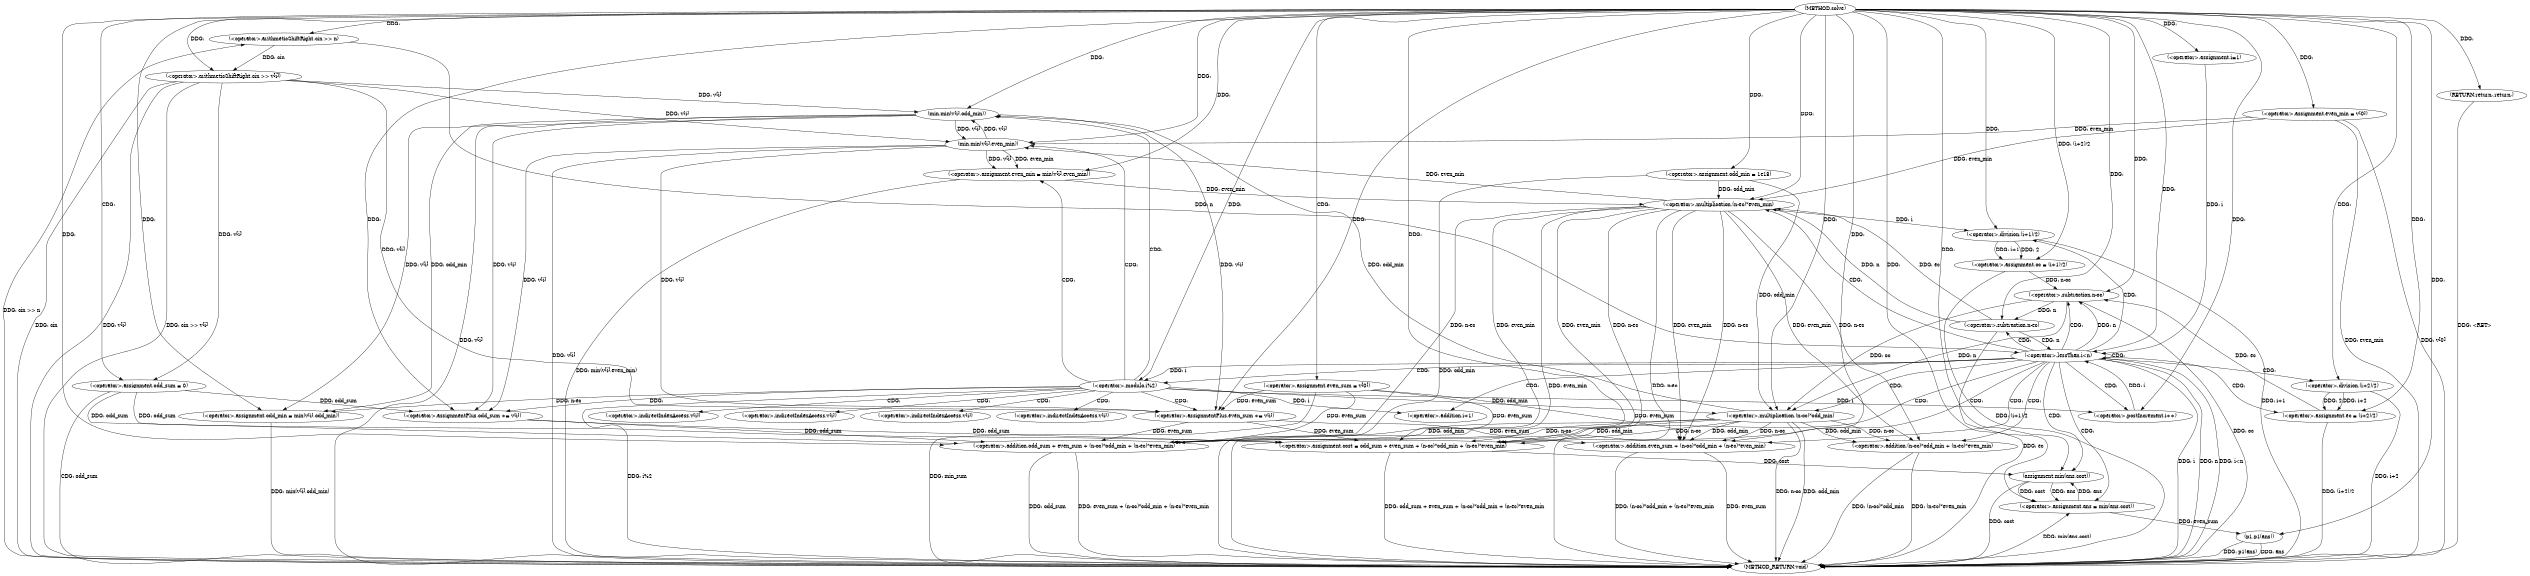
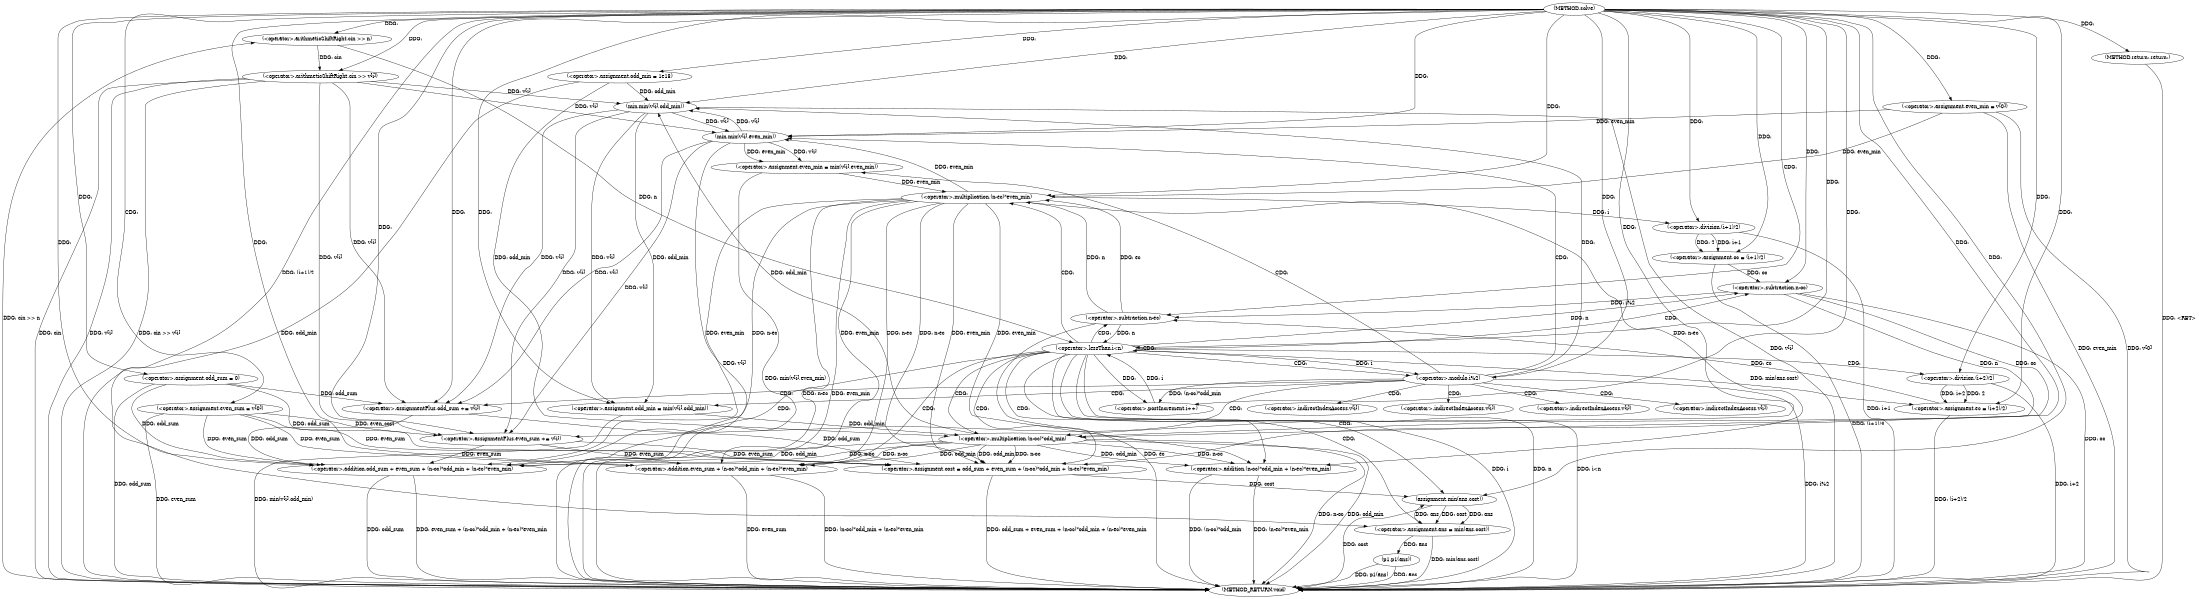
edge "(METHOD,solve)" -> "(<operator>.assignment,even_min = min(v[i],even_min))": removed, label "DDG:"
edge "(METHOD,solve)" -> "(p1,p1(ans))": removed, label "DDG:"
node "(<operator>.assignment,i=1)": removed
node "(RETURN,return;,return;)": label "(RETURN,return;,return;)" -> "(METHOD,return;,return;)"
edge "(METHOD,solve)" -> "(<operator>.assignment,oc = (i+1)/2)": label "DDG: (i+2)/2" -> "DDG: "
edge "(METHOD,solve)" -> "(<operator>.subtraction,n-ec)": label "DDG: " -> "CDG: "
edge "(<operator>.assignment,odd_min = 1e18)" -> "(<operator>.multiplication,(n-ec)*even_min)": now "(<operator>.assignment,odd_min = 1e18)" -> "(min,min(v[i],odd_min))"
edge "(METHOD,solve)" -> "(<operator>.assignment,odd_sum = 0)": label "CDG: " -> "DDG: "
edge "(<operator>.arithmeticShiftRight,cin >> v[i])" -> "(<operator>.assignment,odd_sum = 0)": now "(<operator>.arithmeticShiftRight,cin >> v[i])" -> "(<operator>.assignmentPlus,odd_sum += v[i])"
edge "(<operator>.modulo,i%2)" -> "(min,min(v[i],odd_min))": label "CDG: " -> "DDG: "
edge "(METHOD,solve)" -> "(<operator>.assignment,ans = min(ans,cost))": label "DDG: " -> "DDG: (i+1)/2"
edge "(<operator>.assignment,oc = (i+1)/2)" -> "(<operator>.subtraction,n-oc)": label "DDG: n-oc" -> "DDG: oc"
edge "(<operator>.lessThan,i<n)" -> "(<operator>.division,(i+1)/2)": removed, label "CDG:"
edge "(<operator>.subtraction,n-oc)" -> "(<operator>.subtraction,n-ec)": label "DDG: n" -> "DDG: i%2"
edge "(<operator>.subtraction,n-ec)" -> "(<operator>.lessThan,i<n)": label "CDG: n" -> "DDG: n"
edge "(<operator>.assignment,ec = (i+2)/2)" -> "(<operator>.subtraction,n-oc)": now "(<operator>.assignment,ec = (i+2)/2)" -> "(<operator>.subtraction,n-ec)"
edge "(<operator>.lessThan,i<n)" -> "(<operator>.postIncrement,i++)": label "CDG: " -> "DDG: "
edge "(<operator>.lessThan,i<n)" -> "(<operator>.assignment,ec = (i+2)/2)": label "CDG: " -> "DDG: min(ans,cost)"
edge "(<operator>.modulo,i%2)" -> "(<operator>.assignment,odd_min = min(v[i],odd_min))": label "DDG: n-ec" -> "CDG: "
edge "(<operator>.modulo,i%2)" -> "(<operator>.assignmentPlus,odd_sum += v[i])": label "DDG: " -> "CDG: "
edge "(<operator>.assignment,even_sum = v[0])" -> "(<operator>.assignmentPlus,even_sum += v[i])": label "DDG: even_sum" -> "DDG: even_cost"
edge "(<operator>.modulo,i%2)" -> "(<operator>.multiplication,(n-oc)*odd_min)": now "(<operator>.assignment,odd_min = min(v[i],odd_min))" -> "(<operator>.multiplication,(n-oc)*odd_min)"
edge "(<operator>.modulo,i%2)" -> "(<operator>.postIncrement,i++)": label "DDG: i" -> "DDG: (n-oc)*odd_min"
node "(<operator>.addition,i+1)": removed
edge "(<operator>.assignment,oc = (i+1)/2)" -> "(METHOD_RETURN,void)": label "DDG: (i+1)/2" -> "DDG: (i+1)/4"
edge "(<operator>.assignment,odd_sum = 0)" -> "(METHOD_RETURN,void)": label "CDG: odd_sum" -> "DDG: odd_sum"
edge "(<operator>.assignment,even_sum = v[0])" -> "(METHOD_RETURN,void)": label "DDG: min_sum" -> "DDG: even_sum"
edge "(<operator>.assignment,ans = min(ans,cost))" -> "(p1,p1(ans))": label "DDG: even_sum" -> "DDG: ans"
edge "(METHOD_RETURN,void)" -> "(<operator>.assignment,ans = min(ans,cost))": reversed
